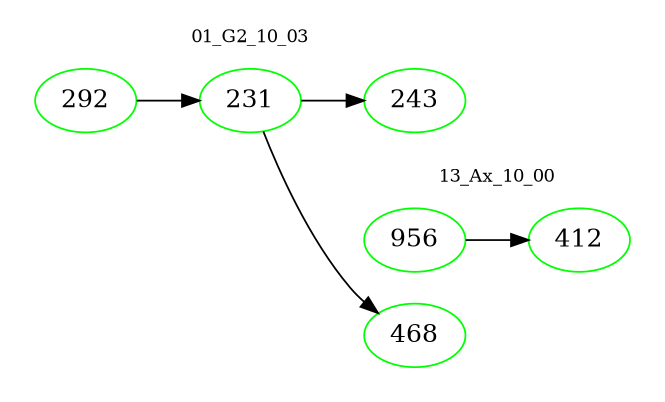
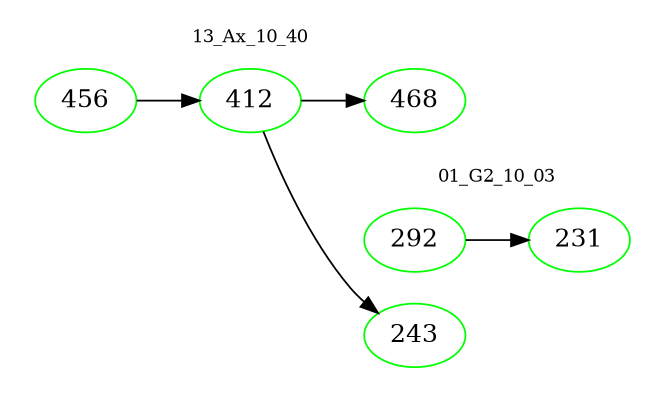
edge "231" -> "243": now "412" -> "243"
cluster "13_Ax_10_00": label "13_Ax_10_00" -> "13_Ax_10_40"
edge "231" -> "468": now "412" -> "468"
node "956": label "956" -> "456"
